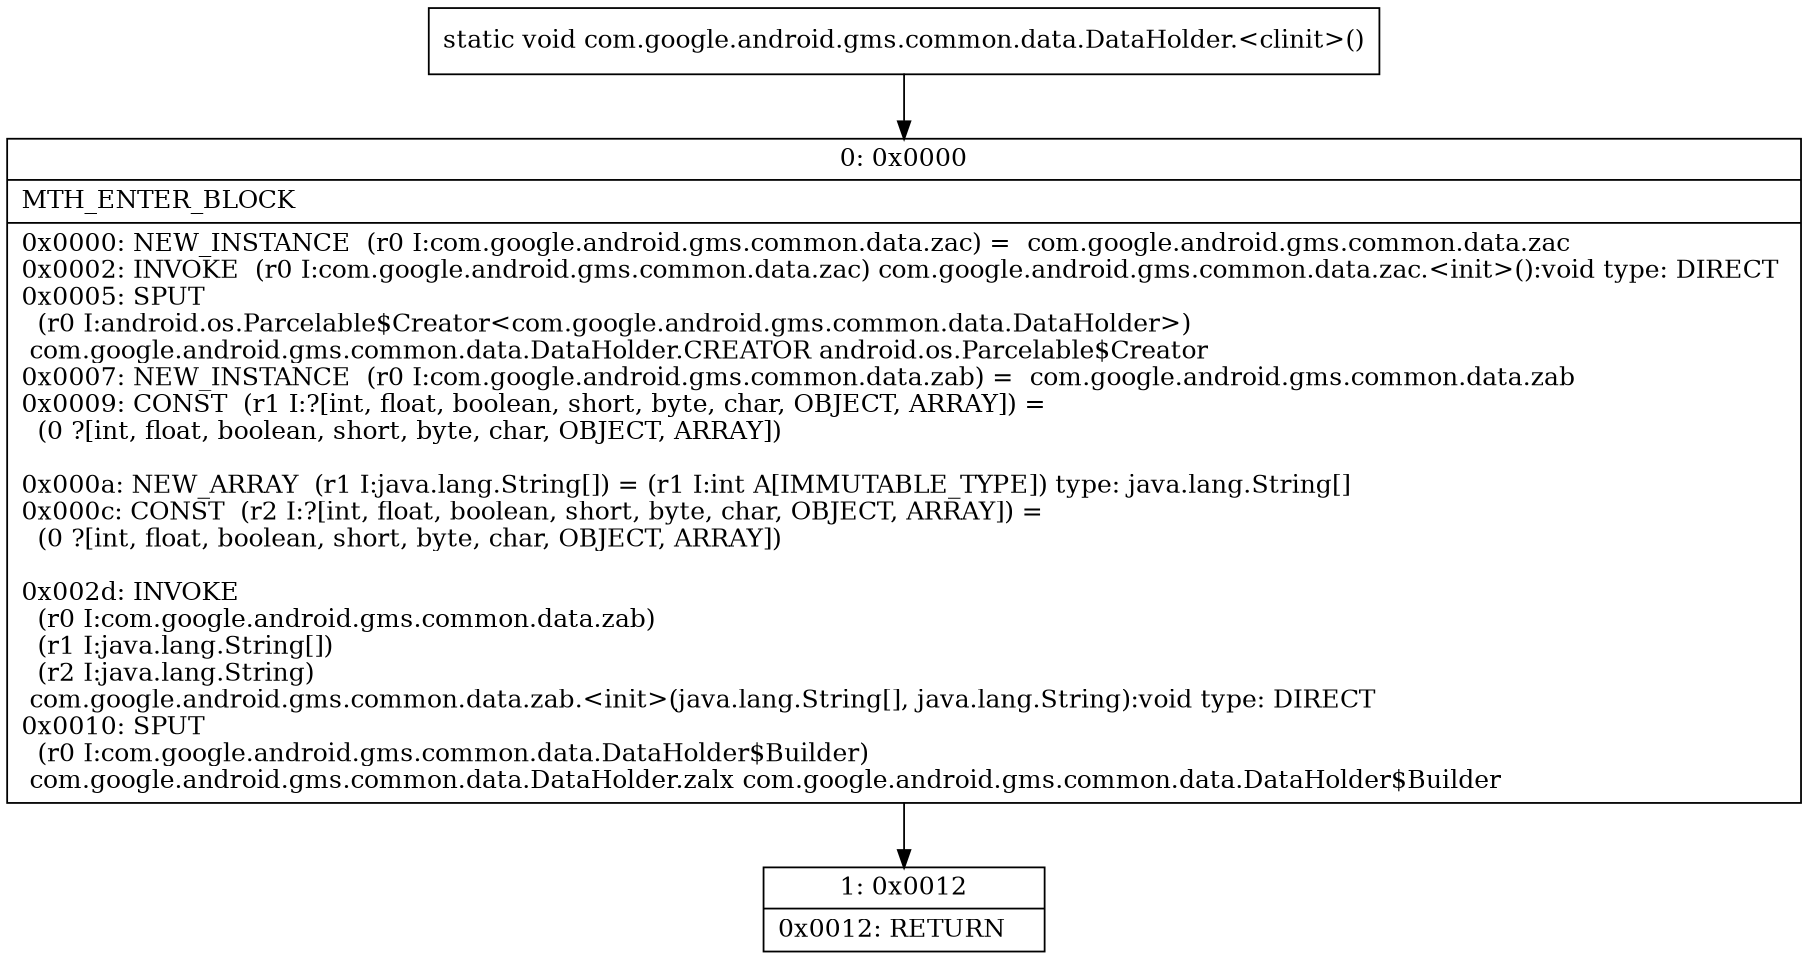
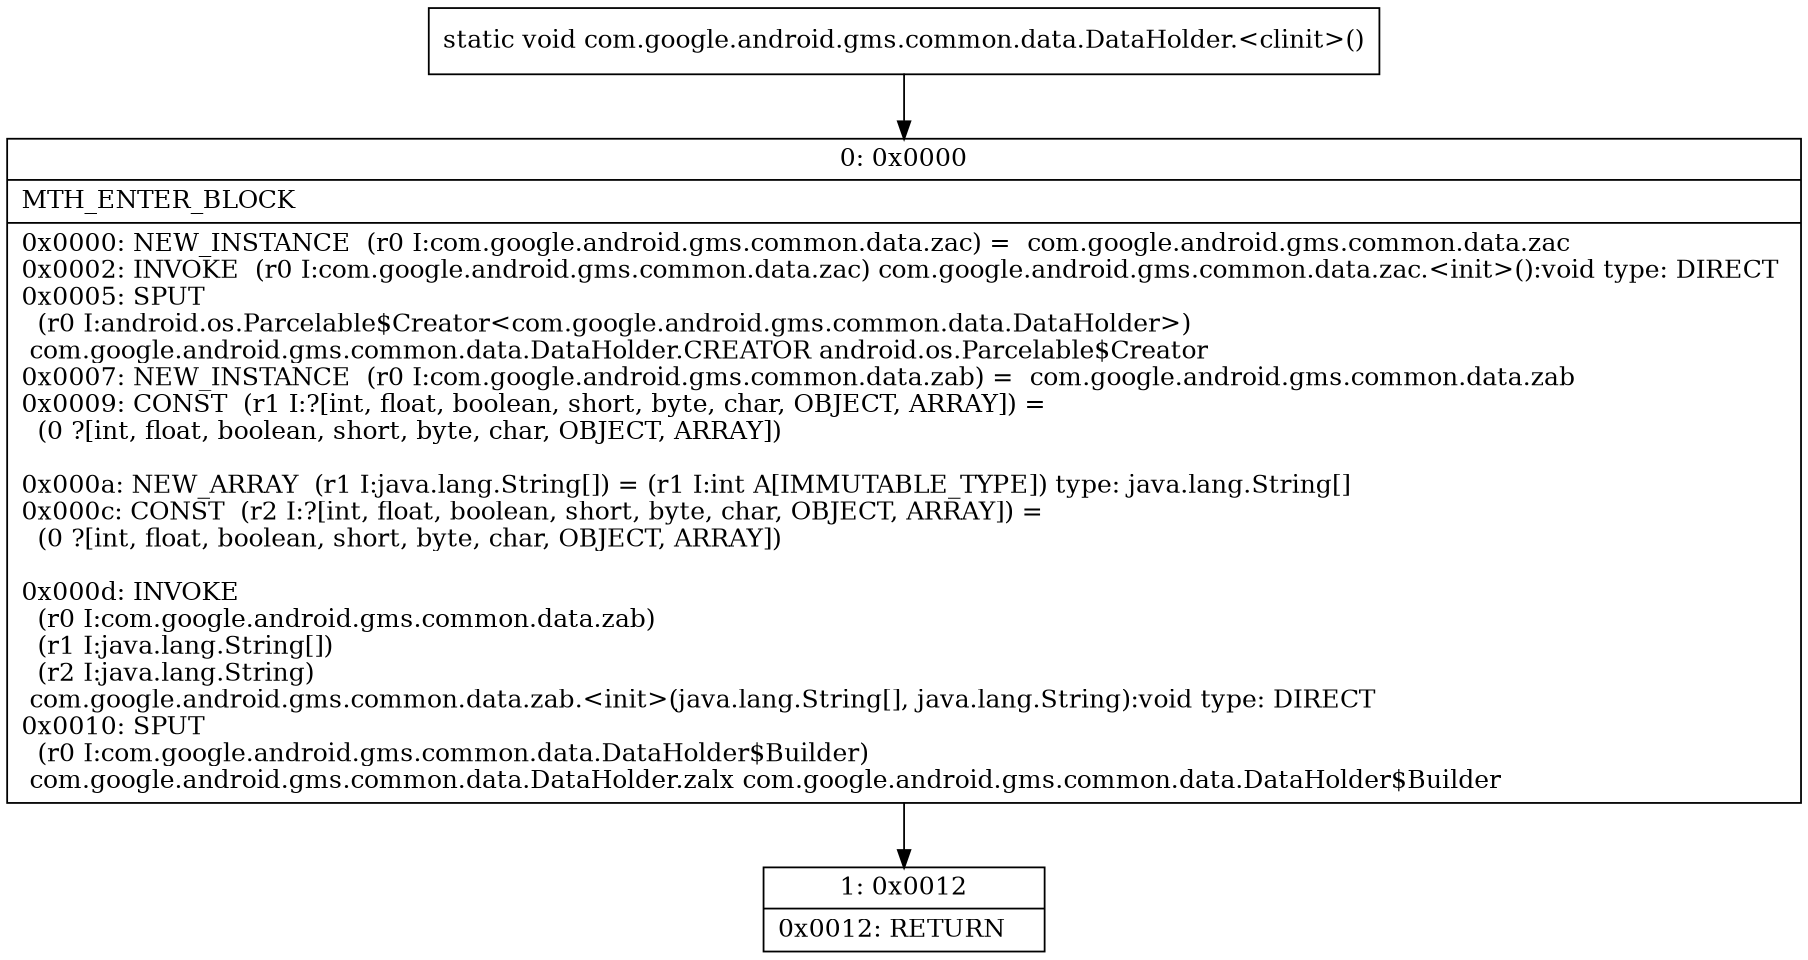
node "0: 0x0000": text "0x002d: INVOKE" -> "0x000d: INVOKE"
